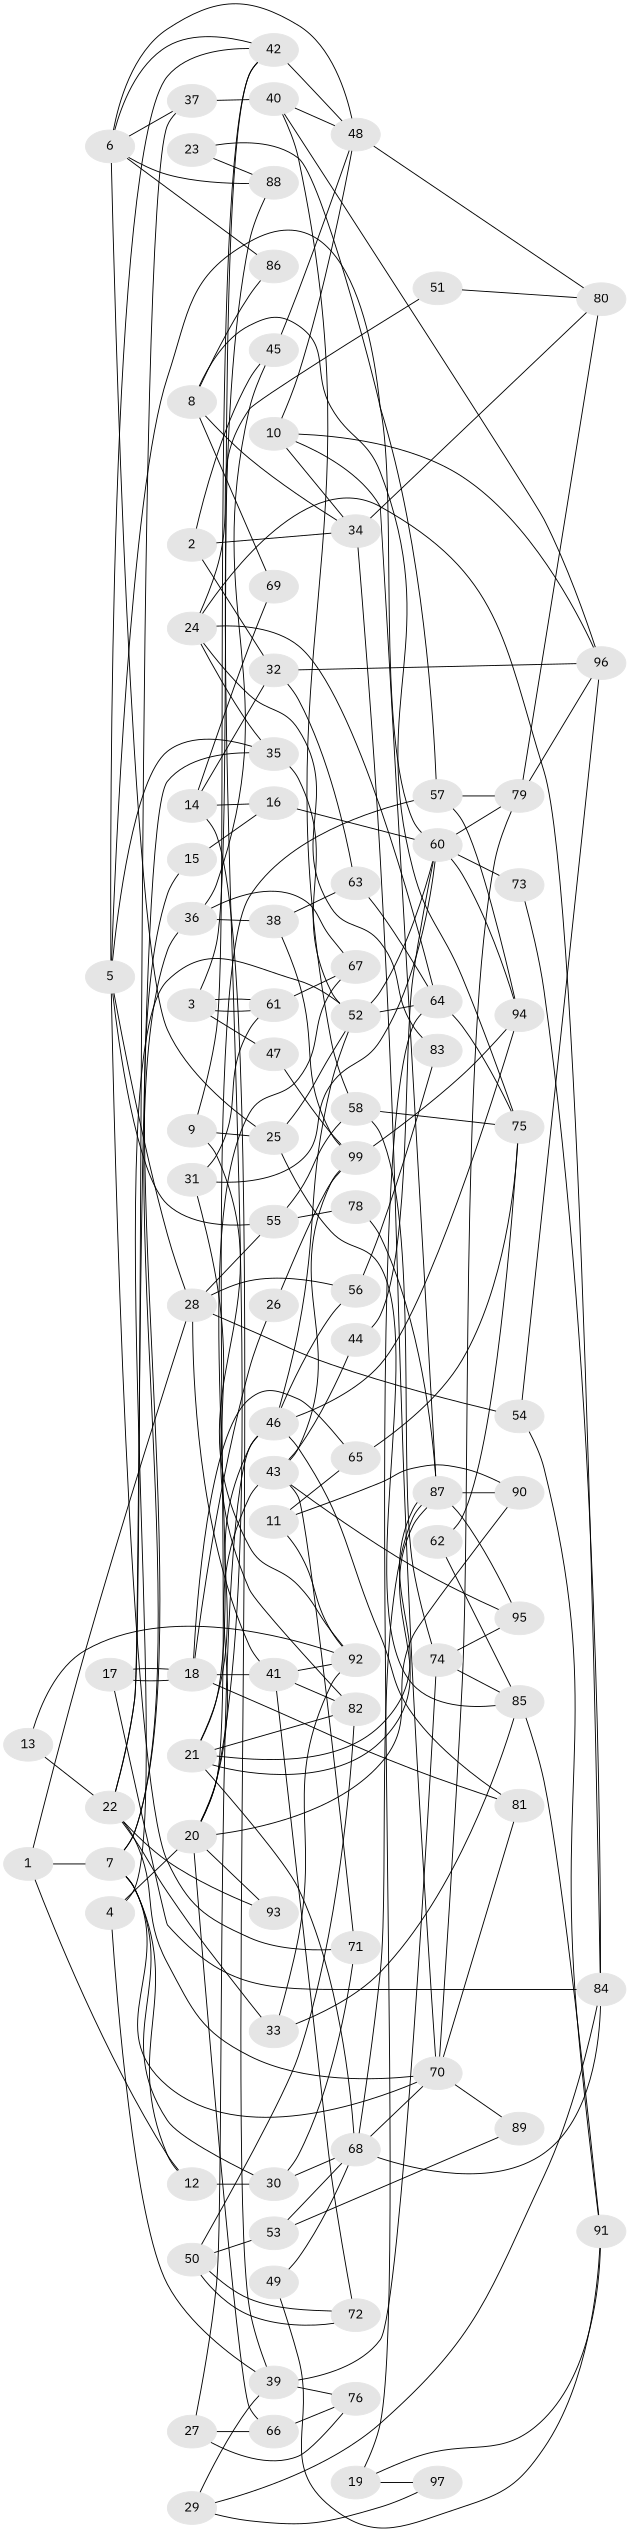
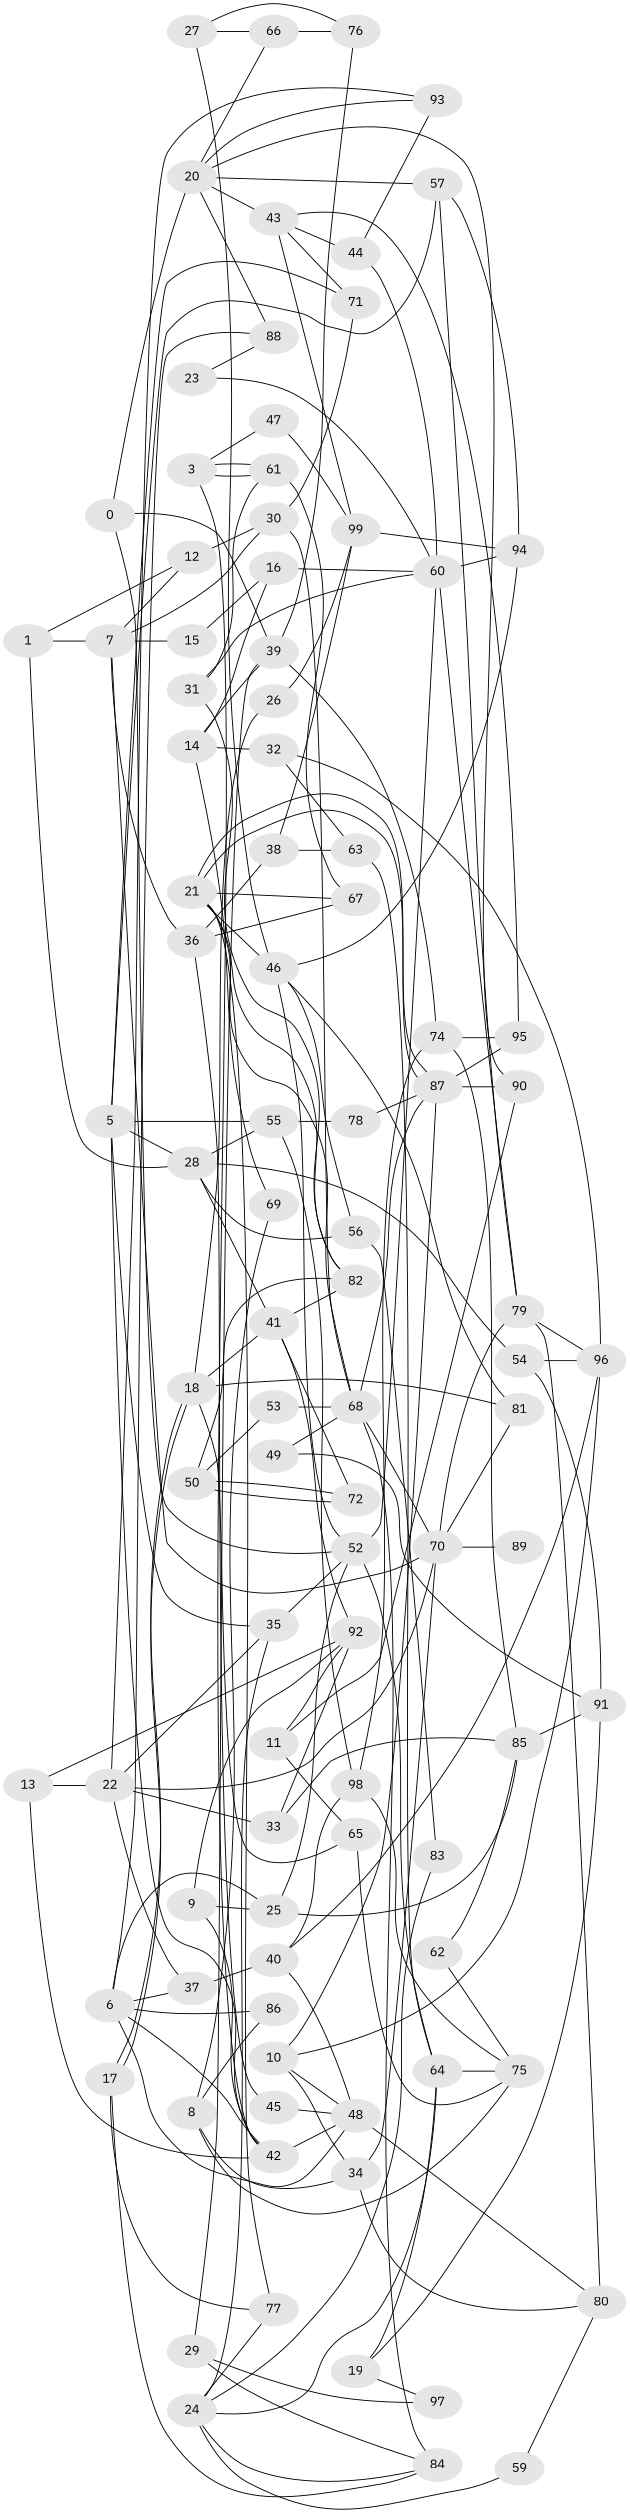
edge "93" -- "44": added
node "51": label "51" -> "59"
node "2": removed
node "73": removed
node "58": label "58" -> "98"
node "4": label "4" -> "0"
edge "13" -- "42": added
edge "89" -- "53": removed
node "77": added
